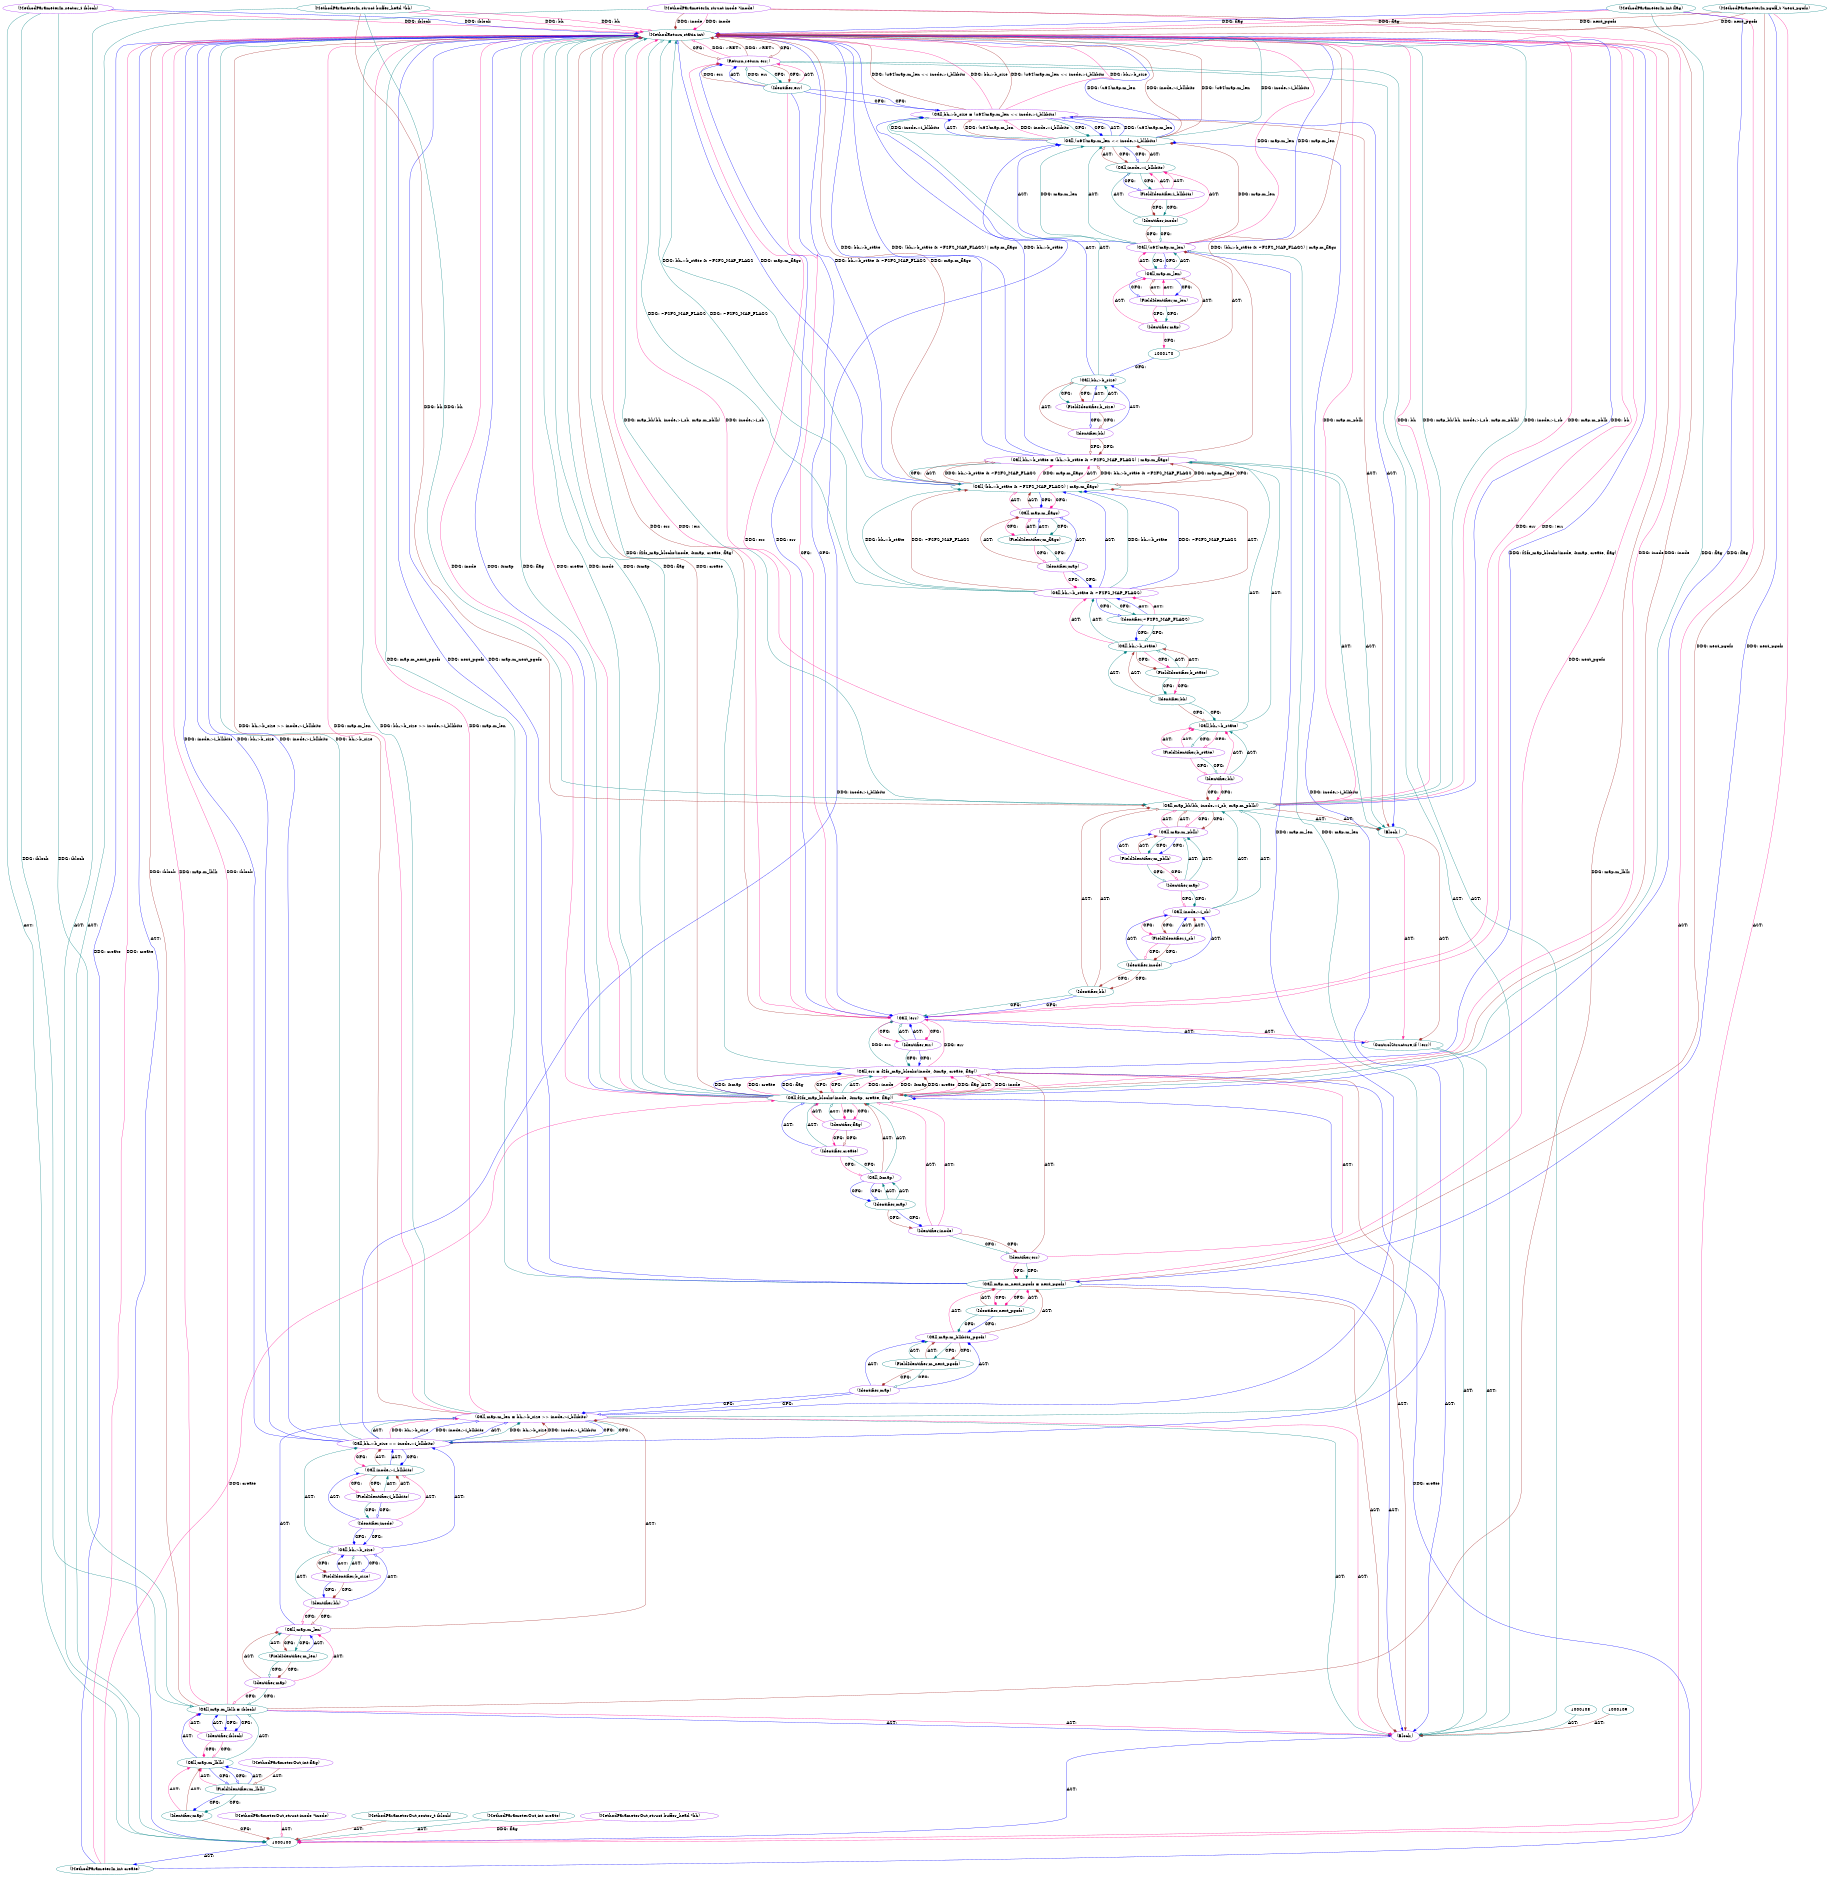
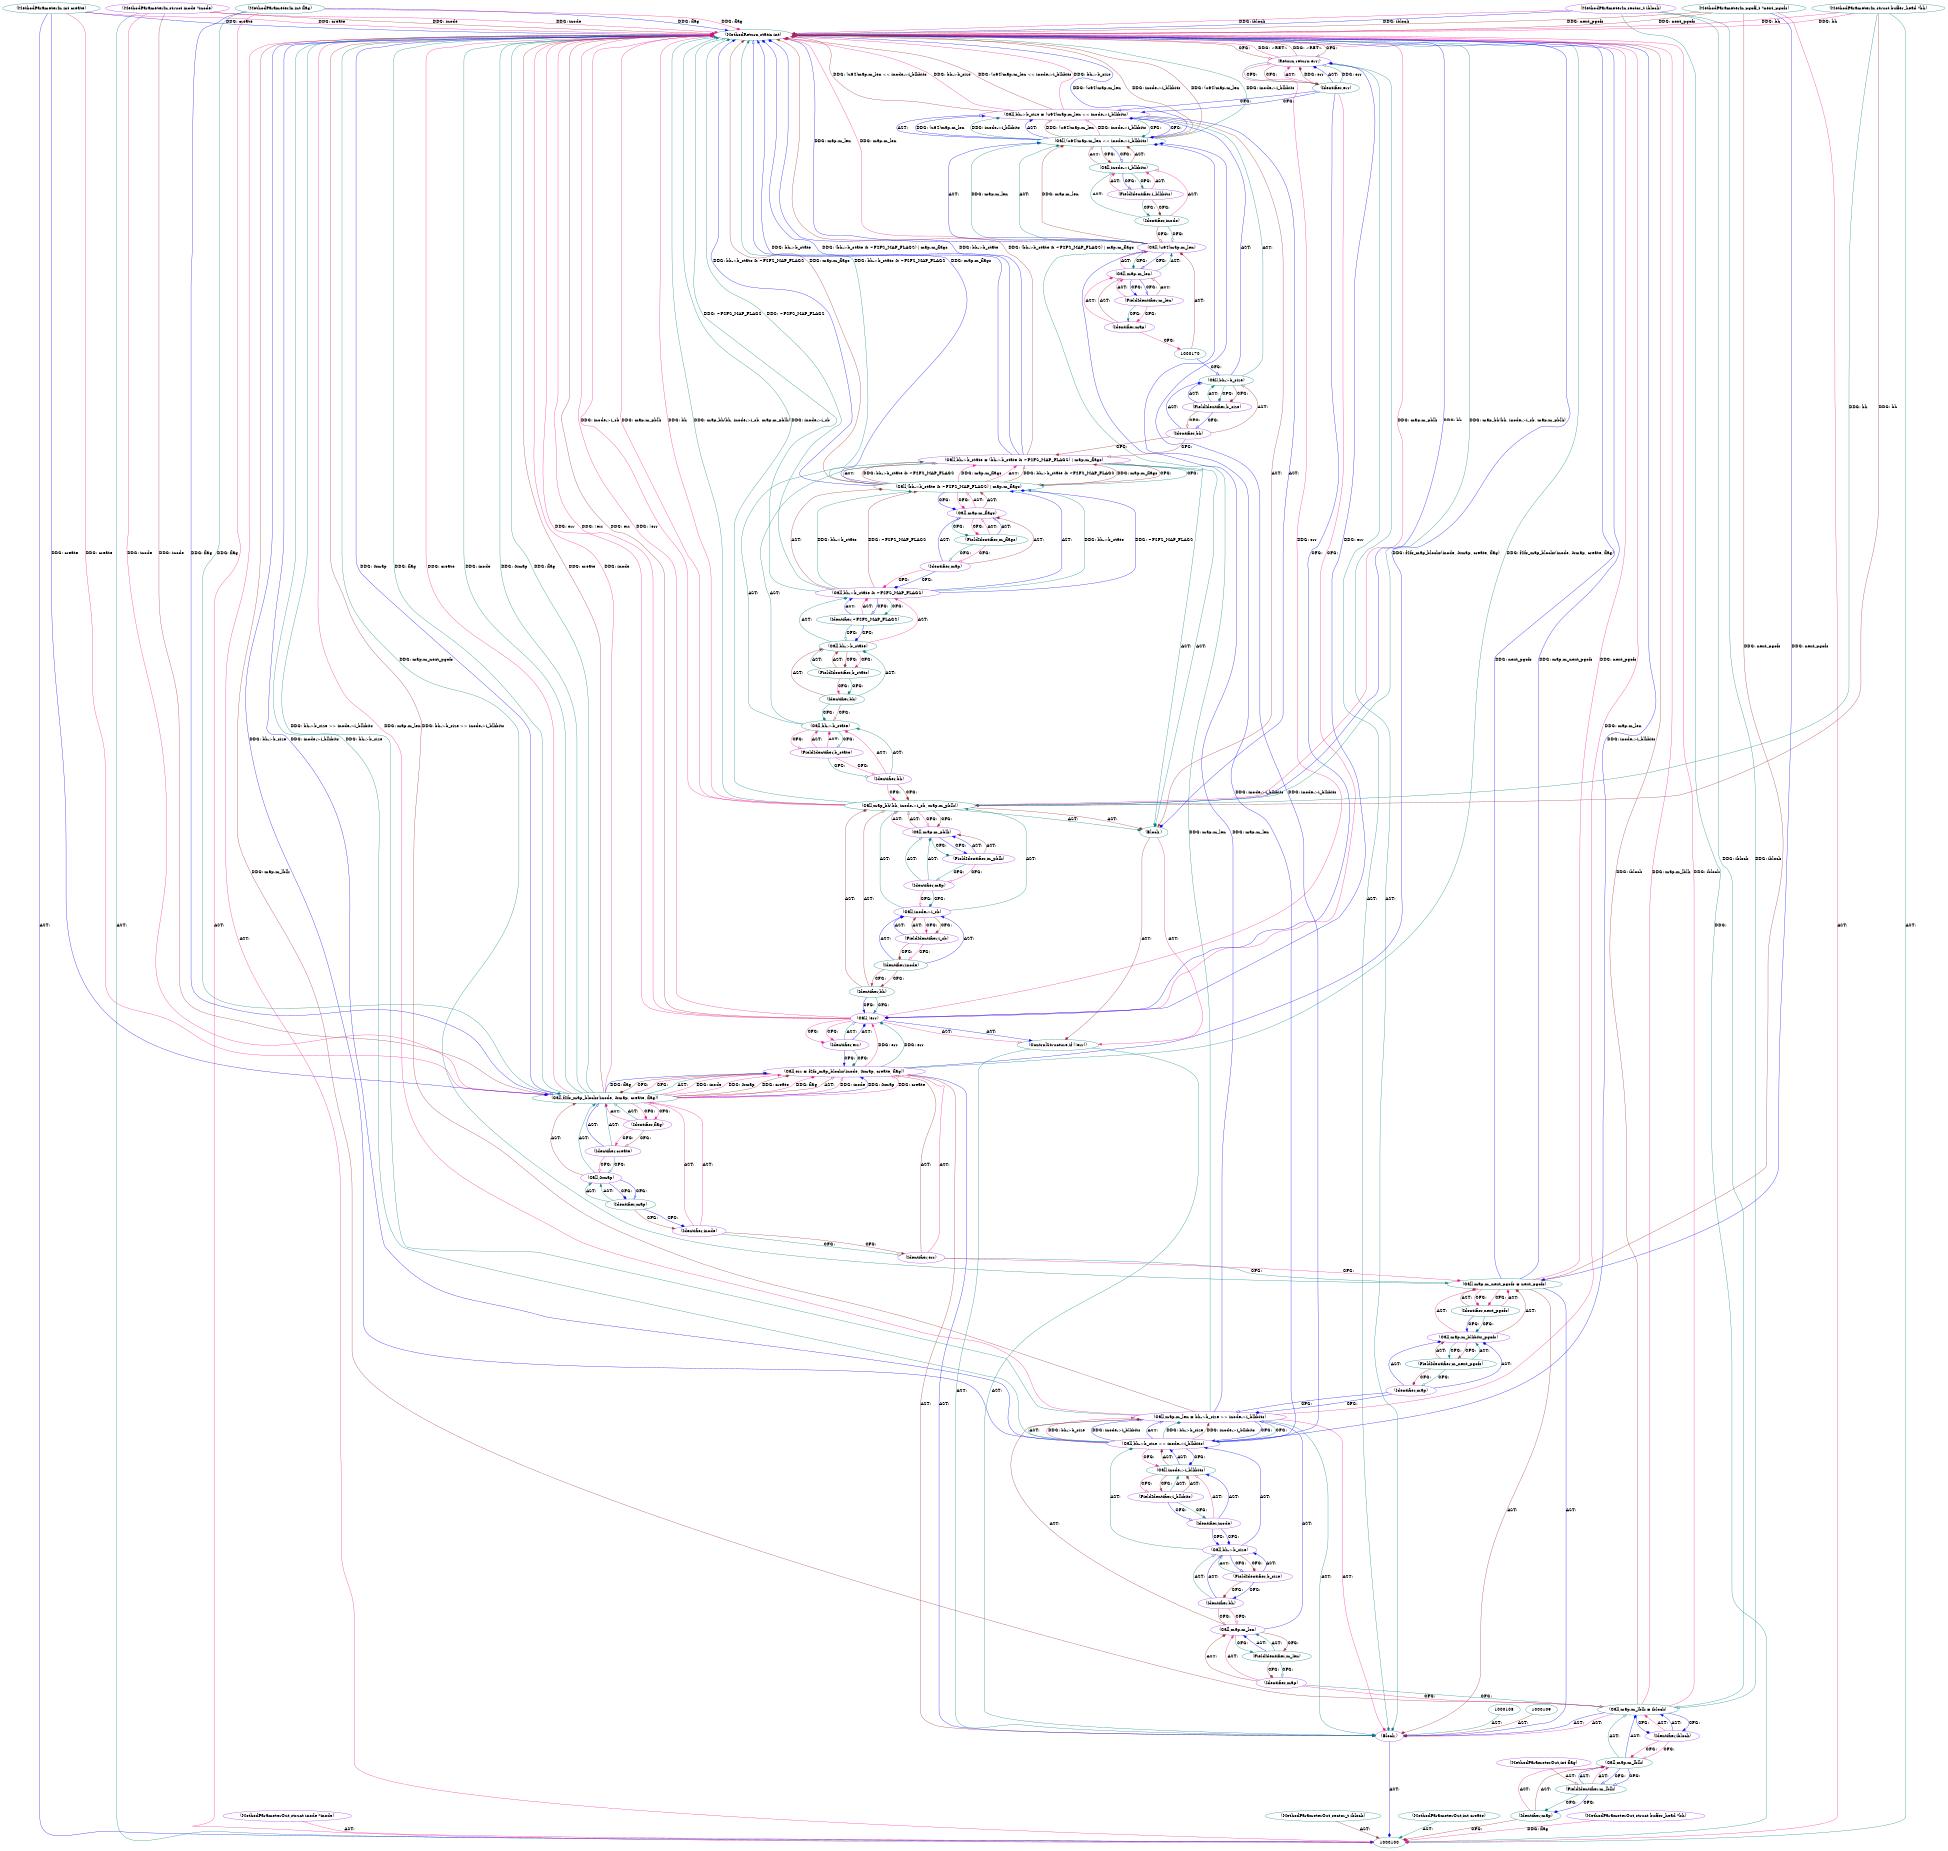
edge "(MethodReturn,static int)" -> "1000100": color blue -> deeppink
edge "(MethodParameterIn,sector_t iblock)" -> "1000100": label "AST: " -> "DDG: "
edge "1000100" -> "(MethodParameterIn,int create)": reversed
